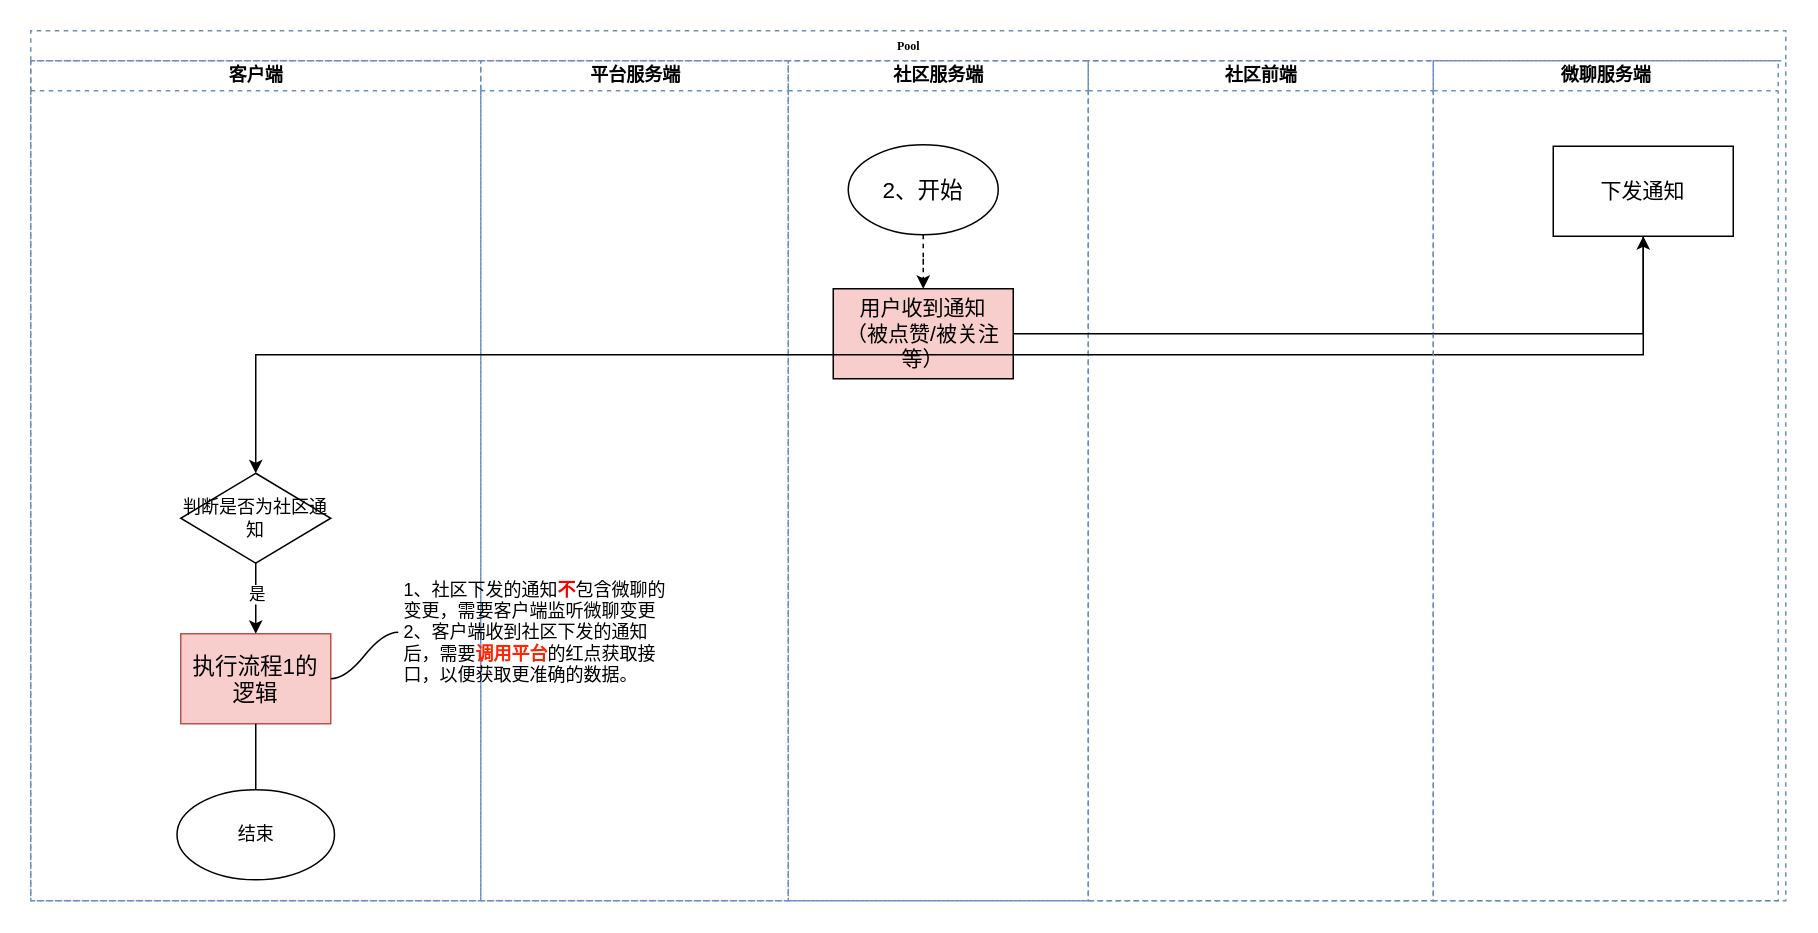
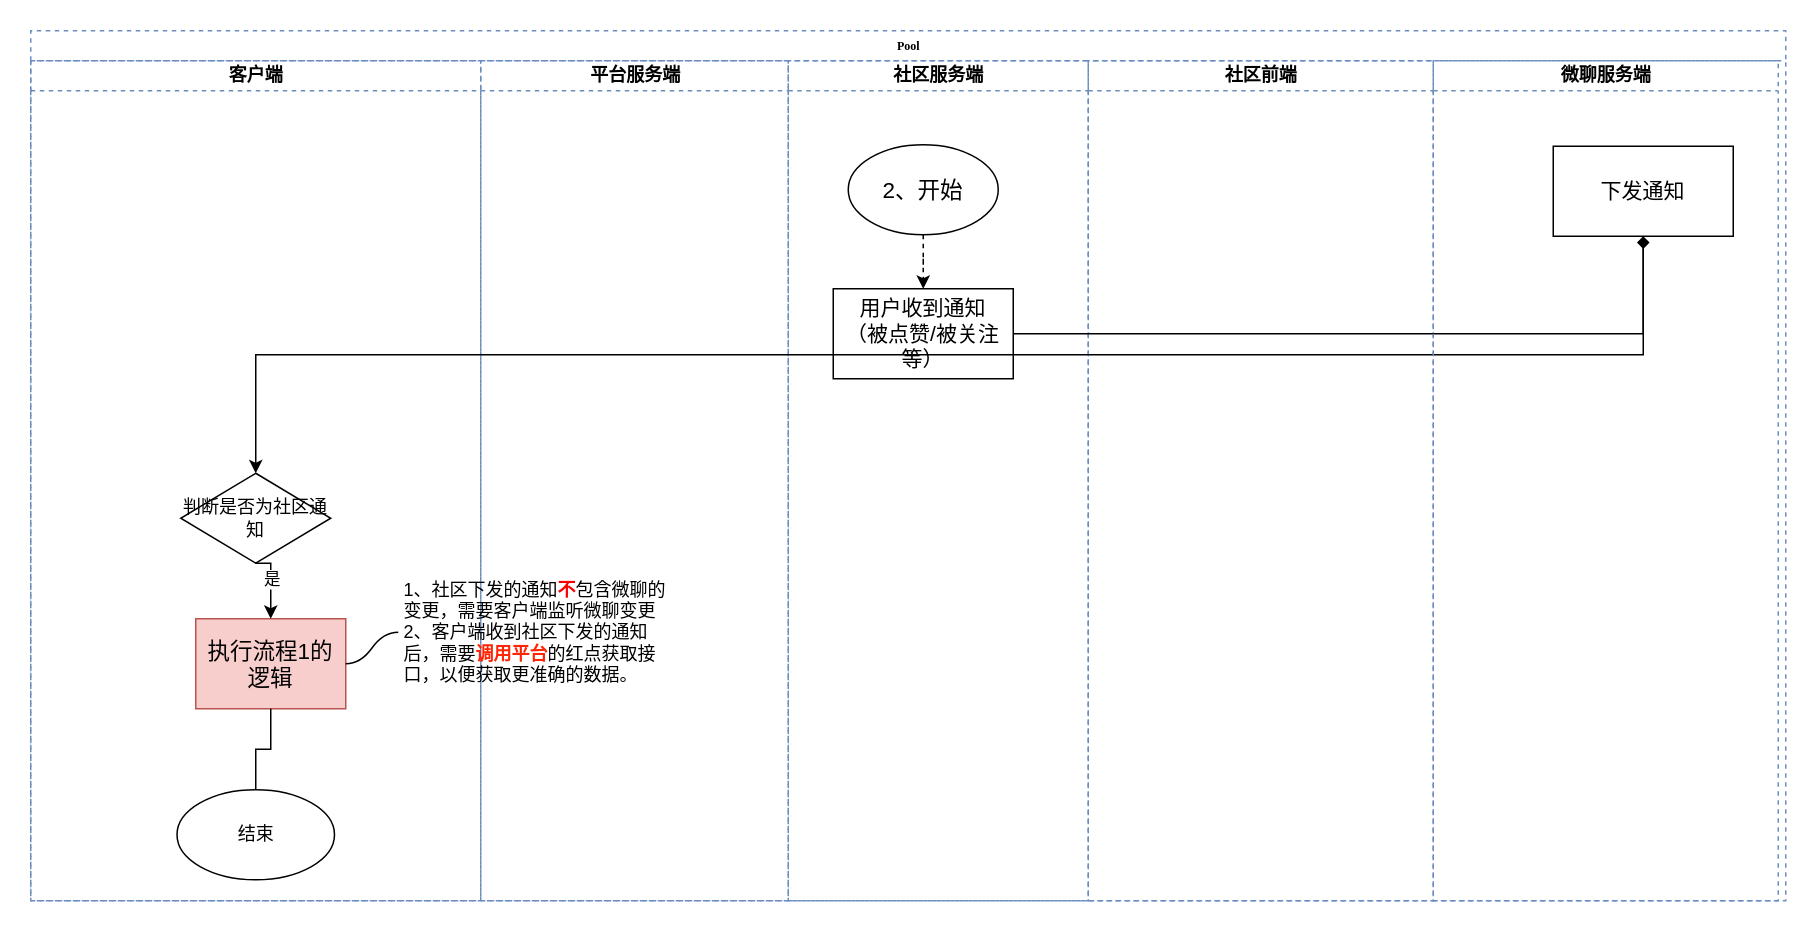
node "用户收到通知 （被点赞/被关注等）": fillcolor #f8cecc -> #ffffff
edge "用户收到通知 （被点赞/被关注等）" -> "下发通知": arrowhead classic -> diamond
node "执行流程1的逻辑": moved (256, 679) -> (271, 664)
